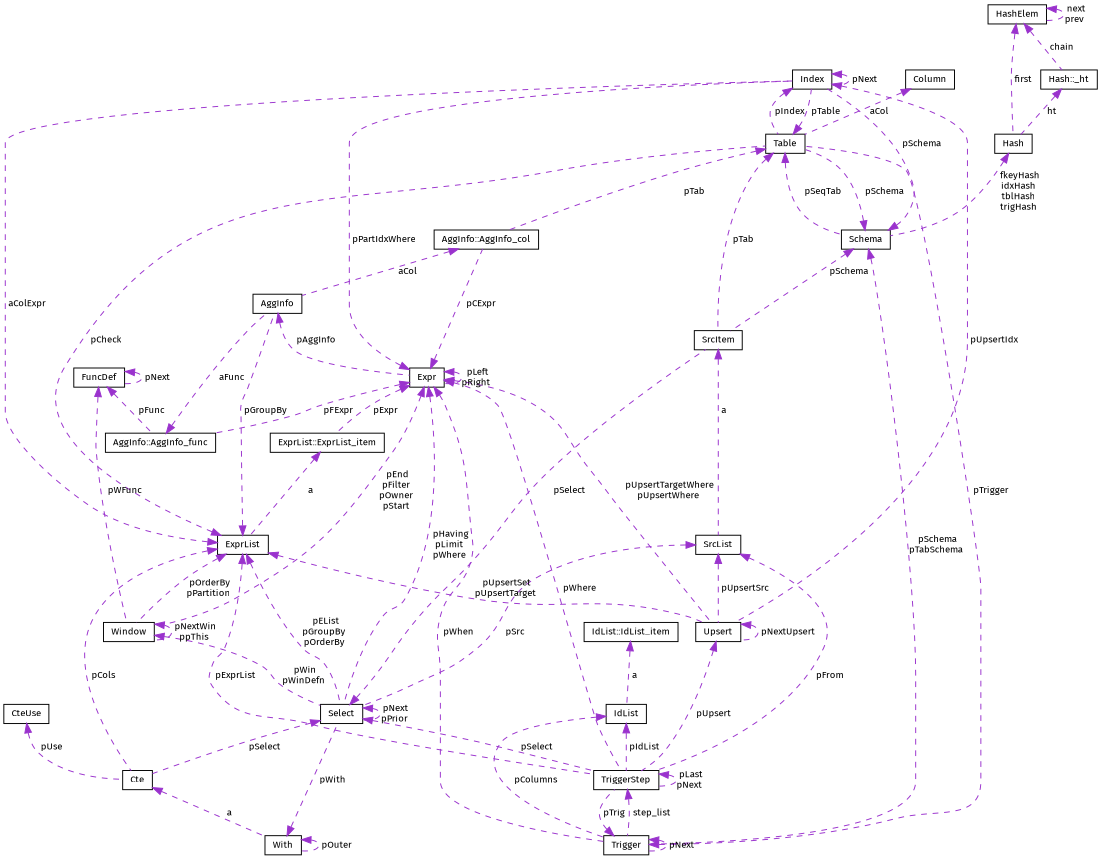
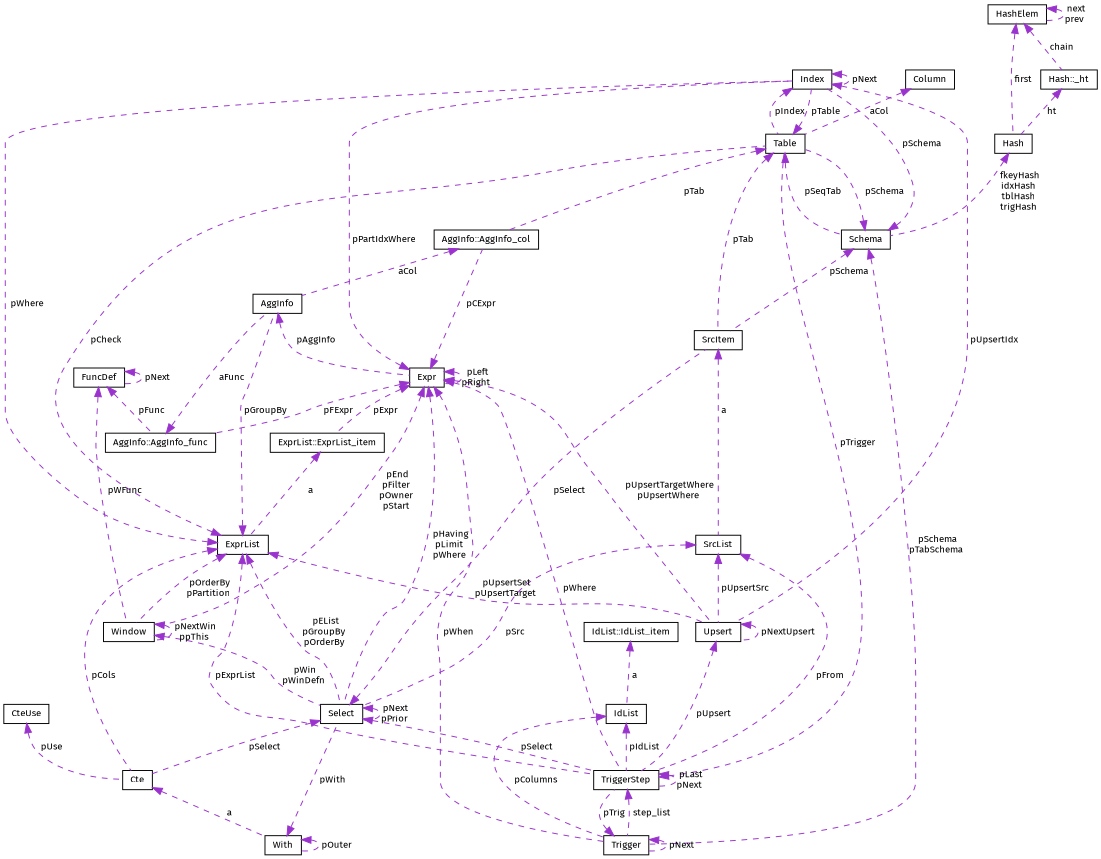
edge "Index" -> "ExprList": label " aColExpr" -> " pWhere"
edge "Table" -> "Trigger": now "Table" -> "TriggerStep"
